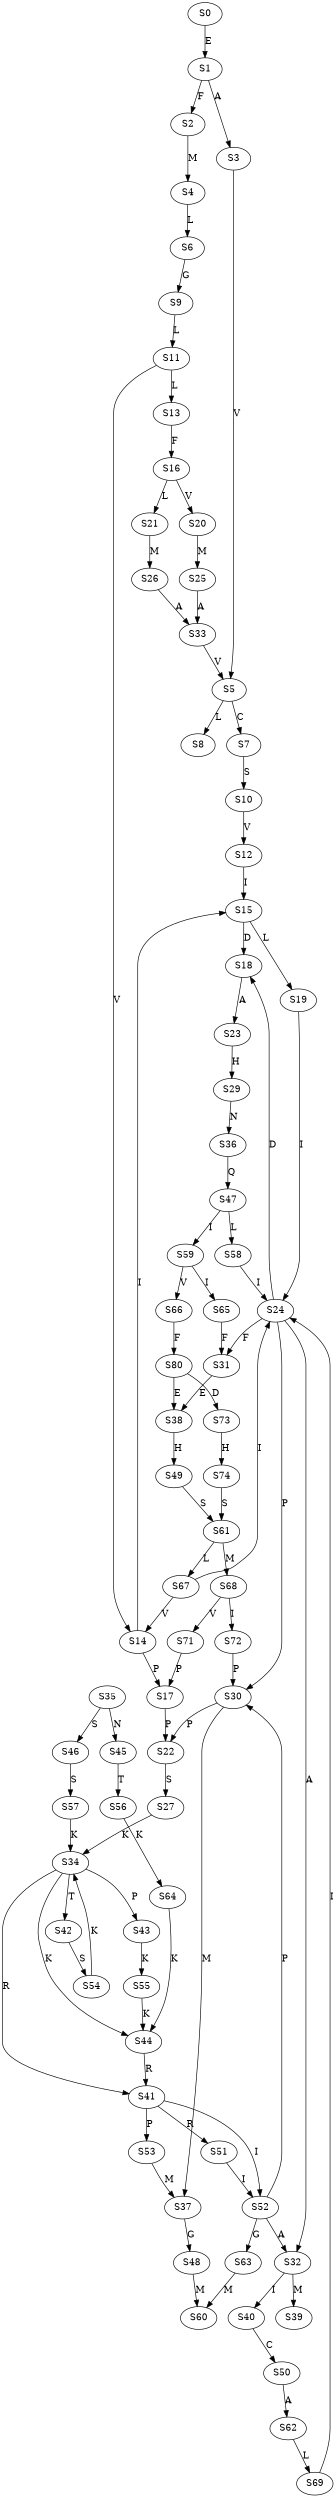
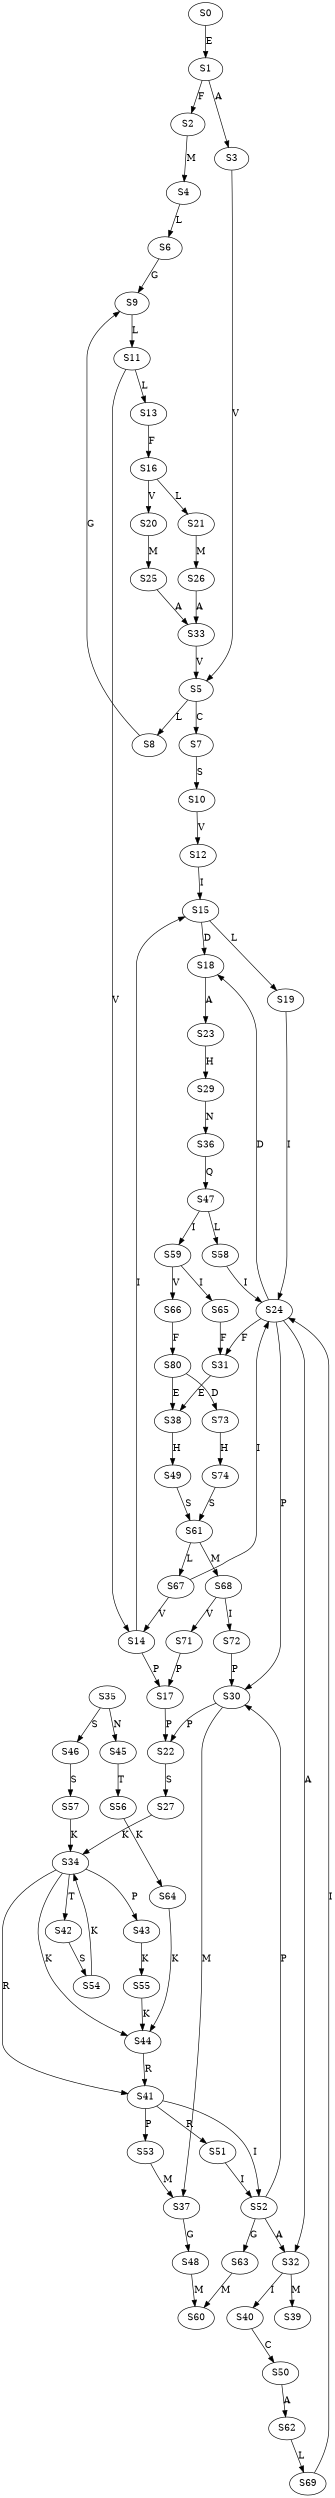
edge "S8" -> "S9": added, label "G"
